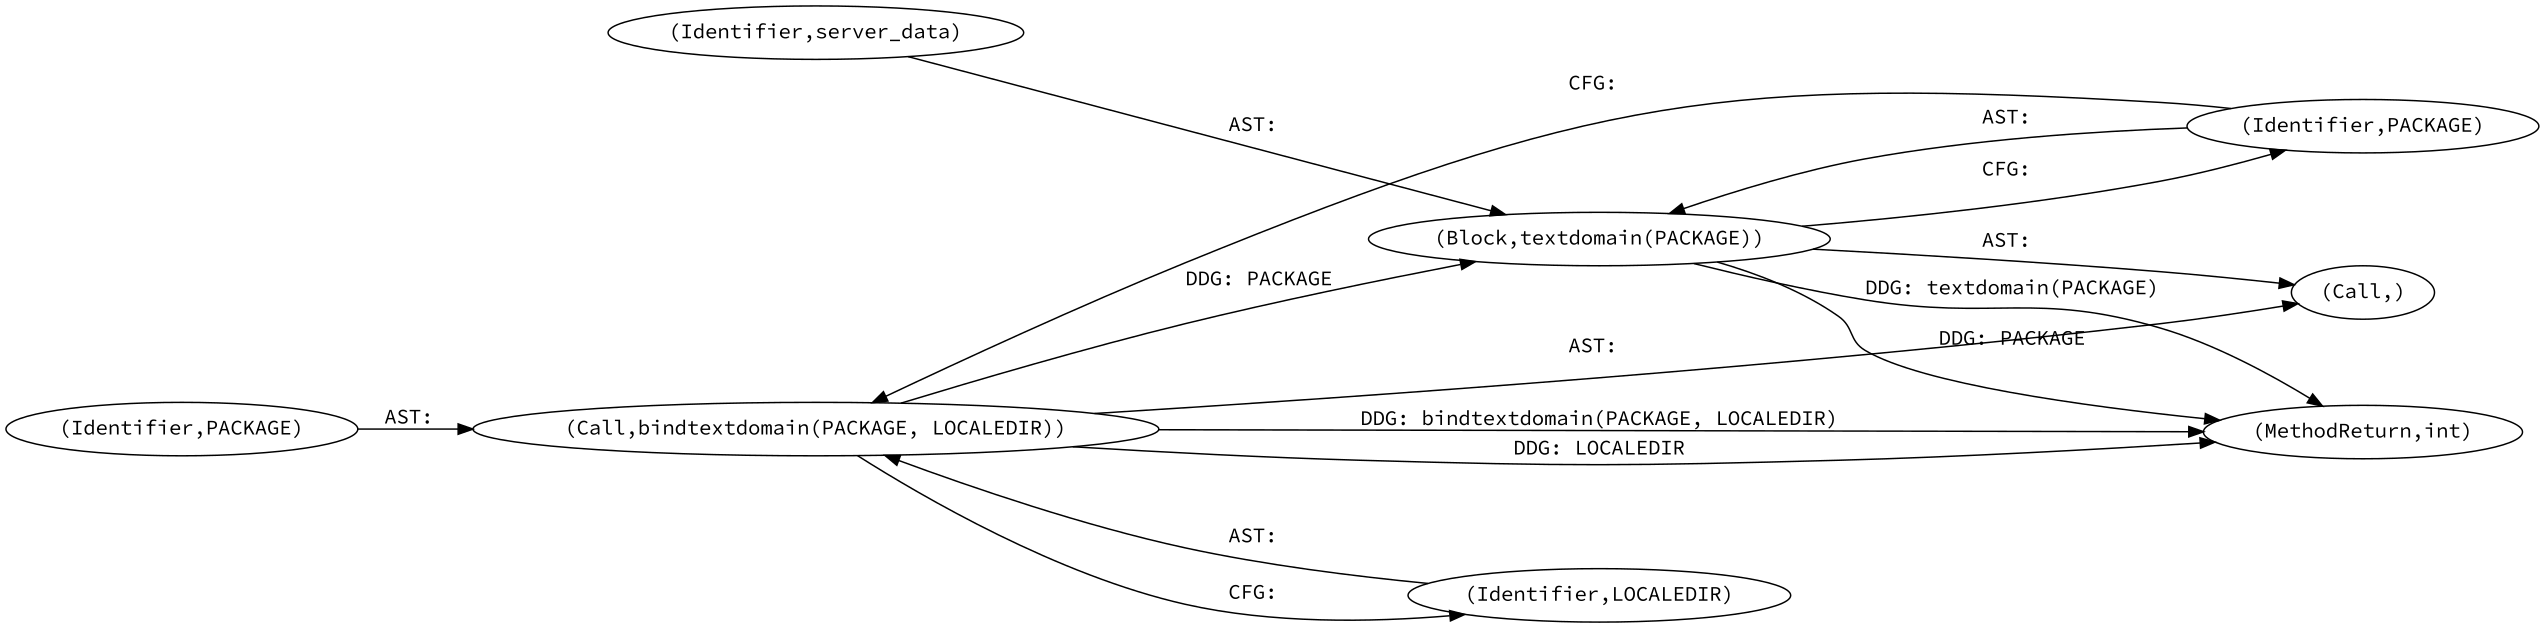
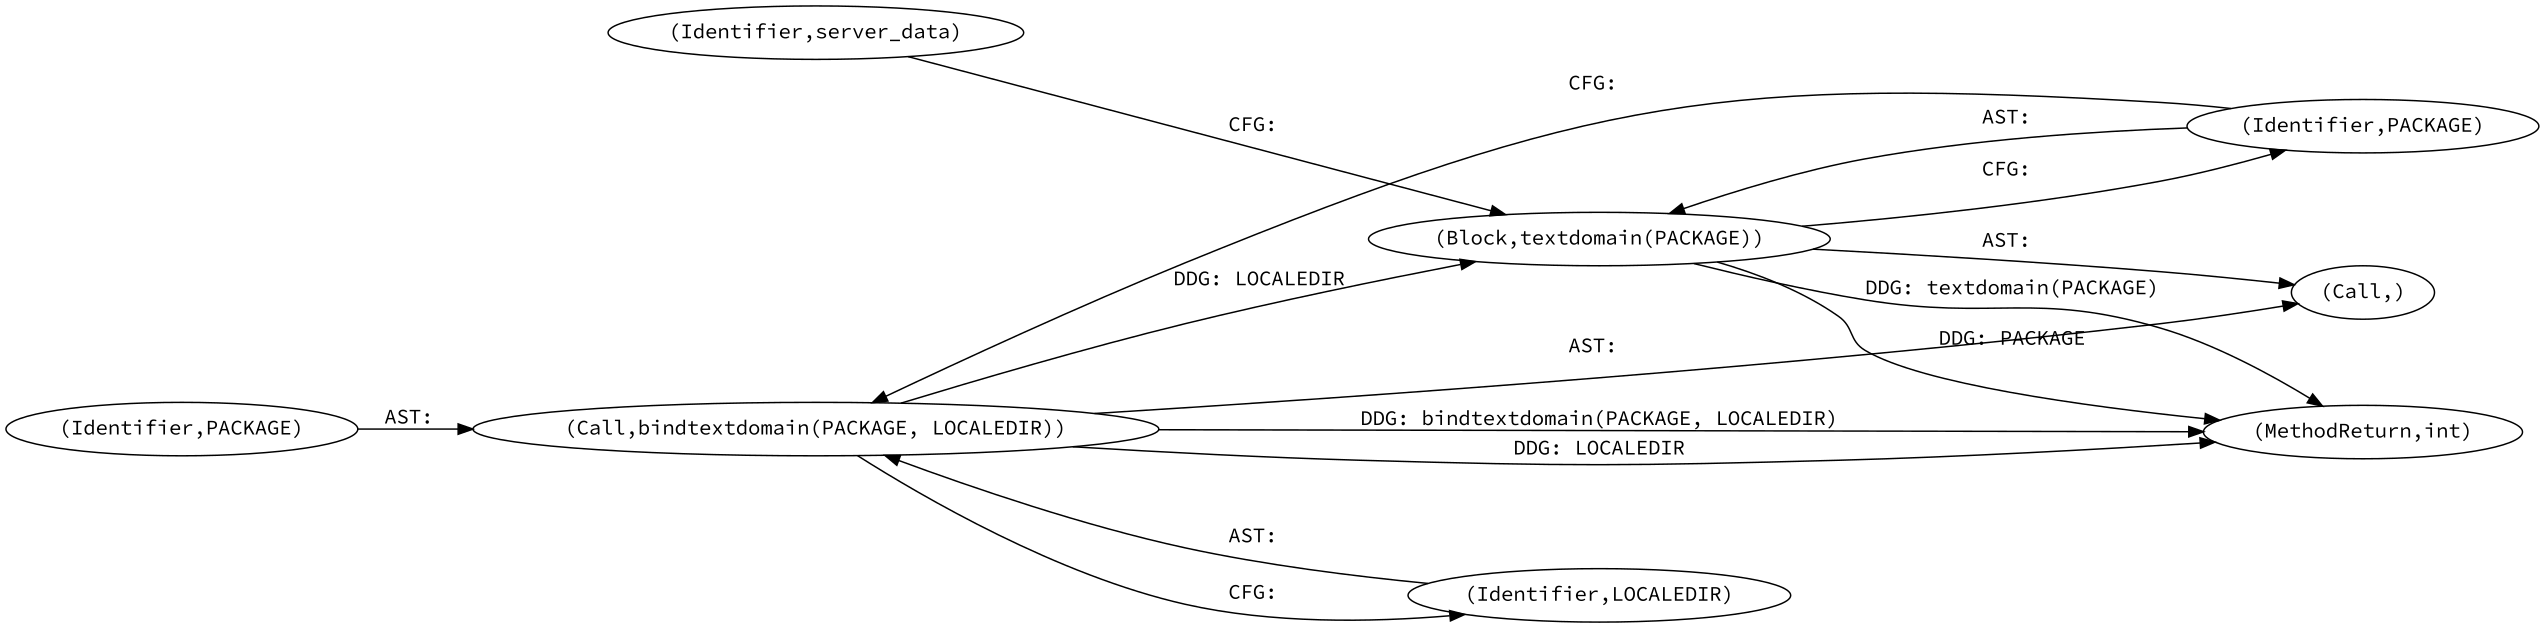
edge "(Identifier,server_data)" -> "(Block,textdomain(PACKAGE))": label "AST: " -> "CFG: "
edge "(Call,bindtextdomain(PACKAGE, LOCALEDIR))" -> "(Block,textdomain(PACKAGE))": label "DDG: PACKAGE" -> "DDG: LOCALEDIR"
